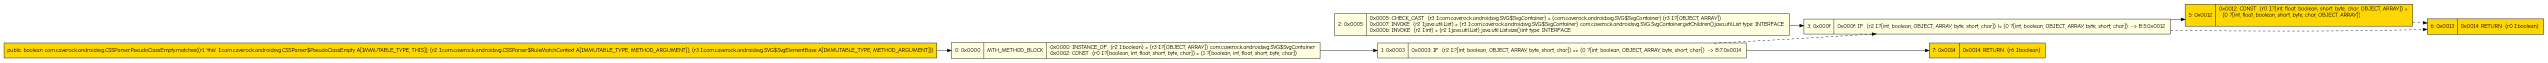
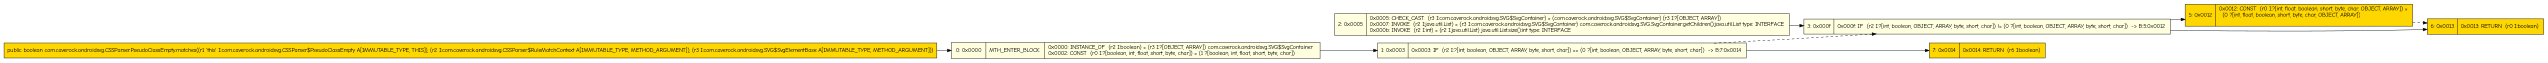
node "6: 0x0013": text "0x0014: RETURN  (r0 I:boolean)" -> "0x0013: RETURN  (r0 I:boolean)"
edge "3: 0x000f" -> "6: 0x0013": style dashed -> solid
node "0: 0x0000": text "MTH_METHOD_BLOCK" -> "MTH_ENTER_BLOCK"
